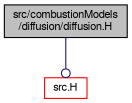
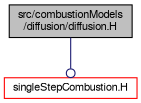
node "src.H": label "src.H" -> "singleStepCombustion.H"
